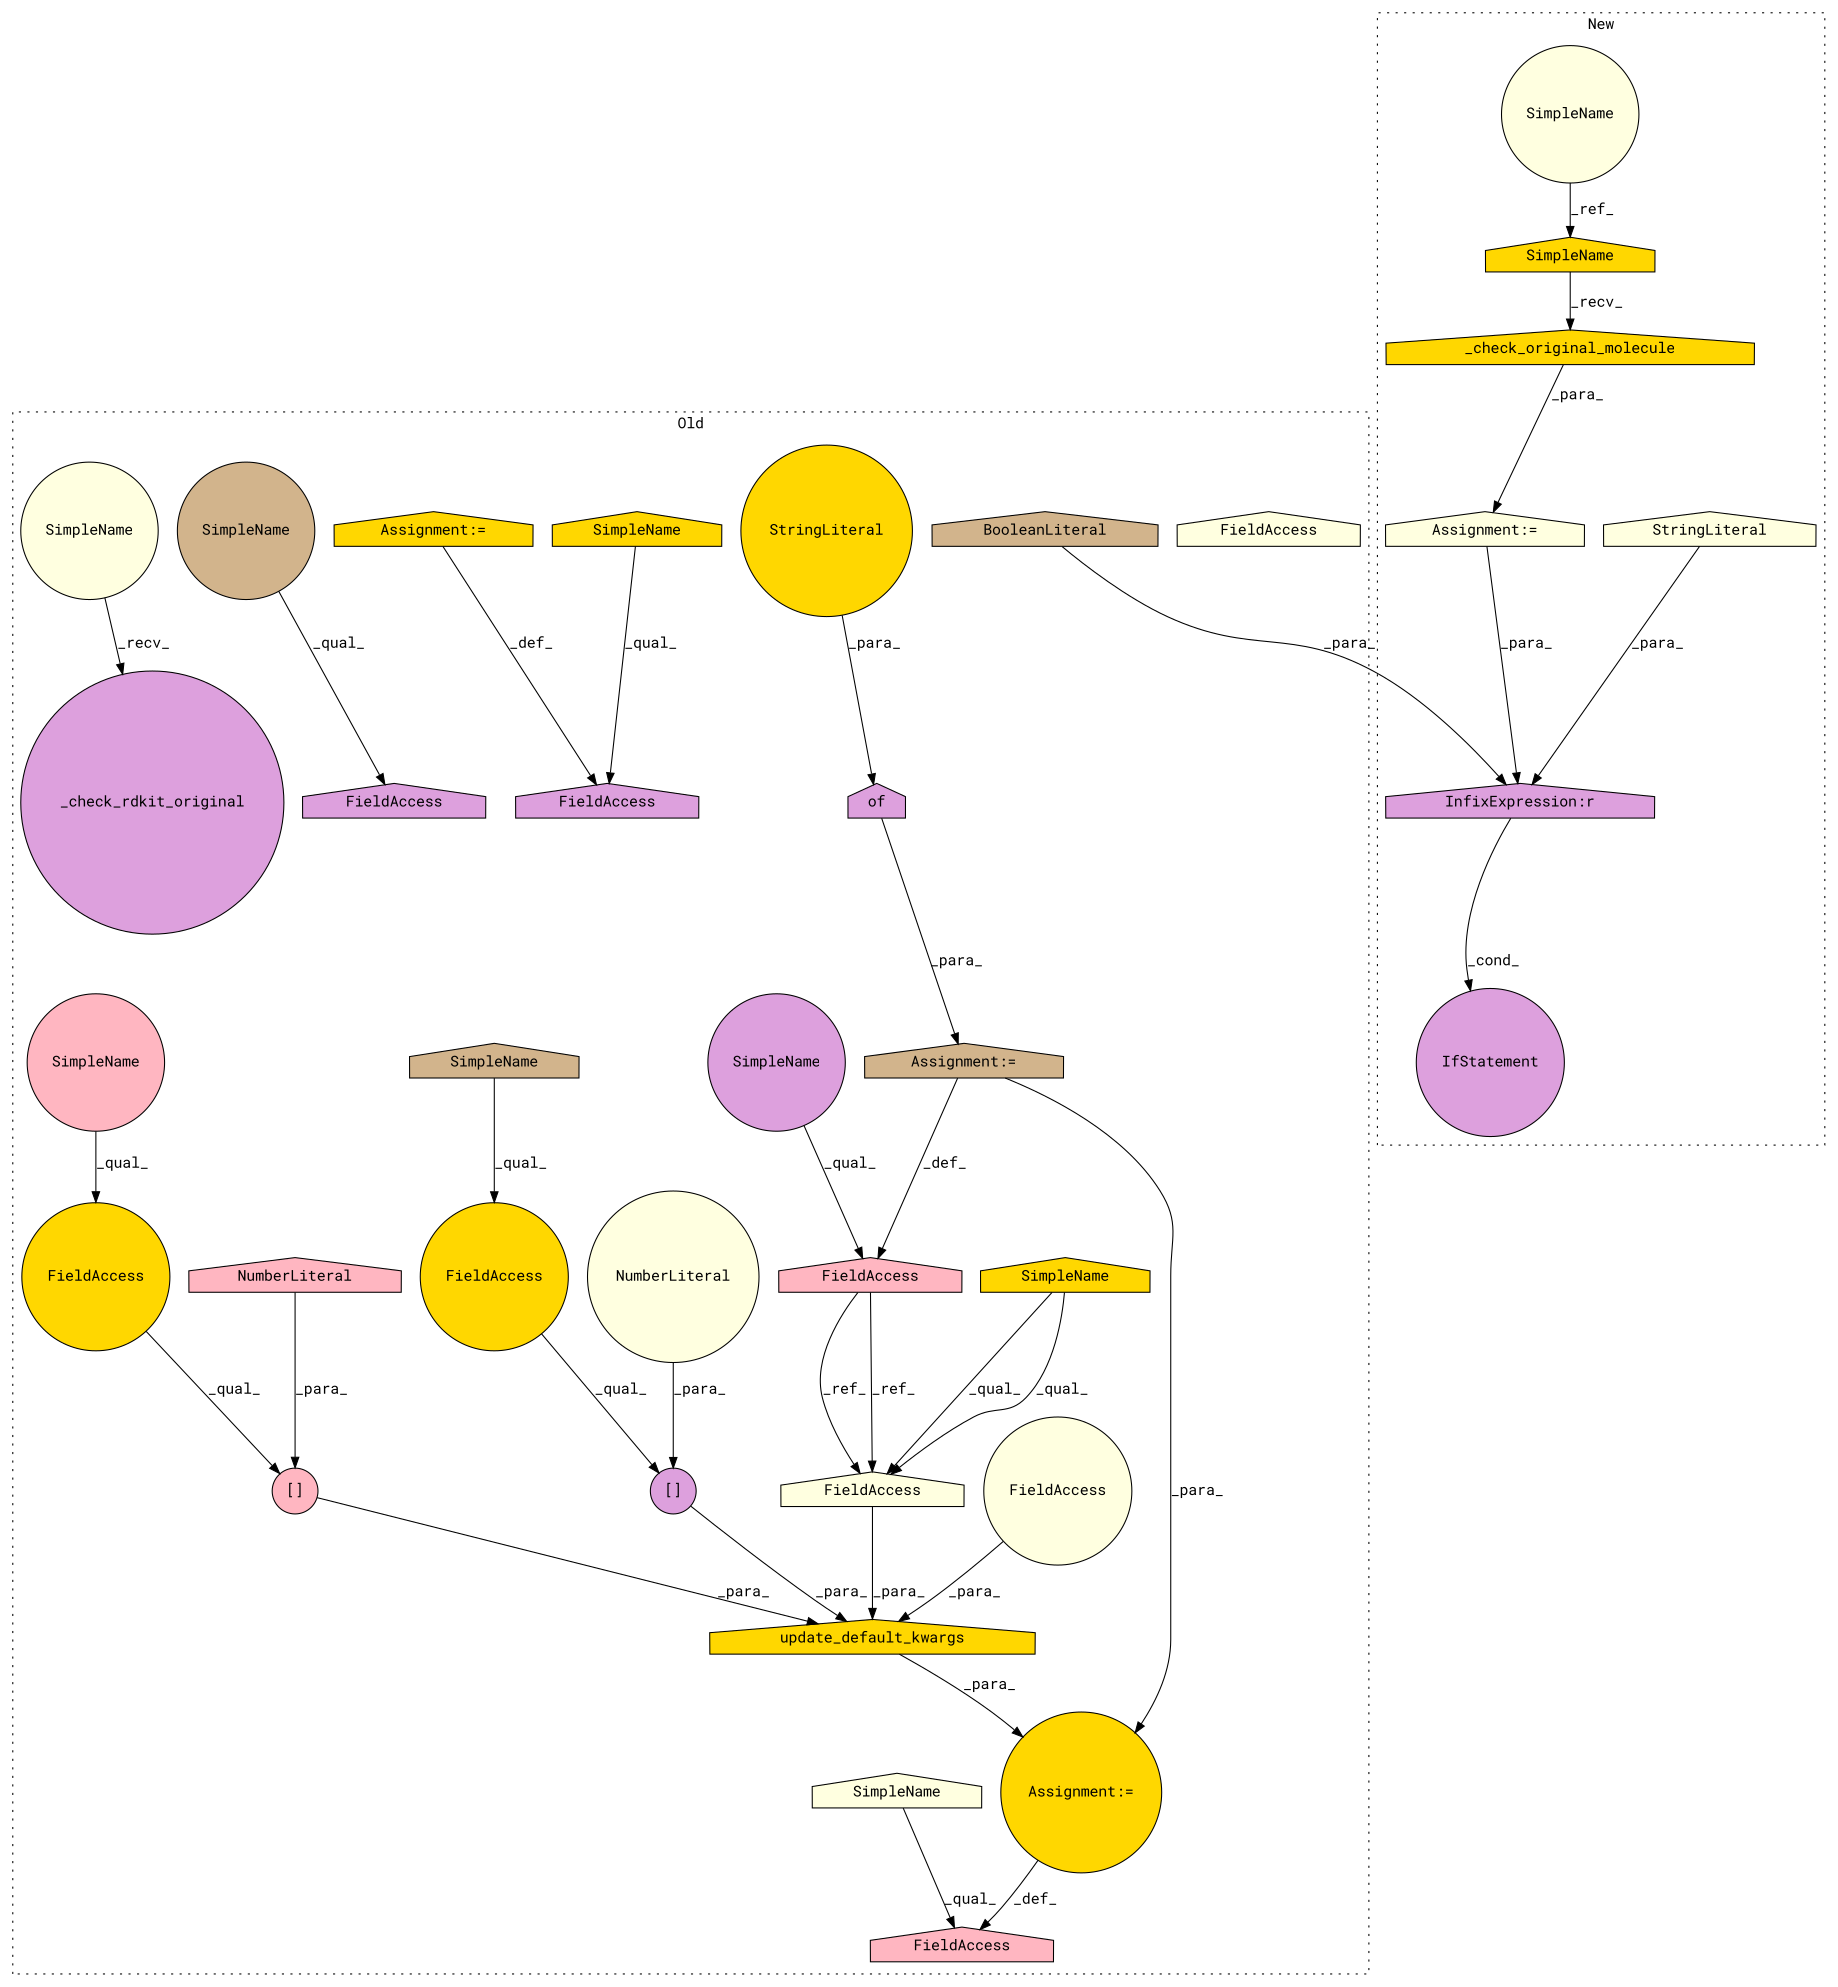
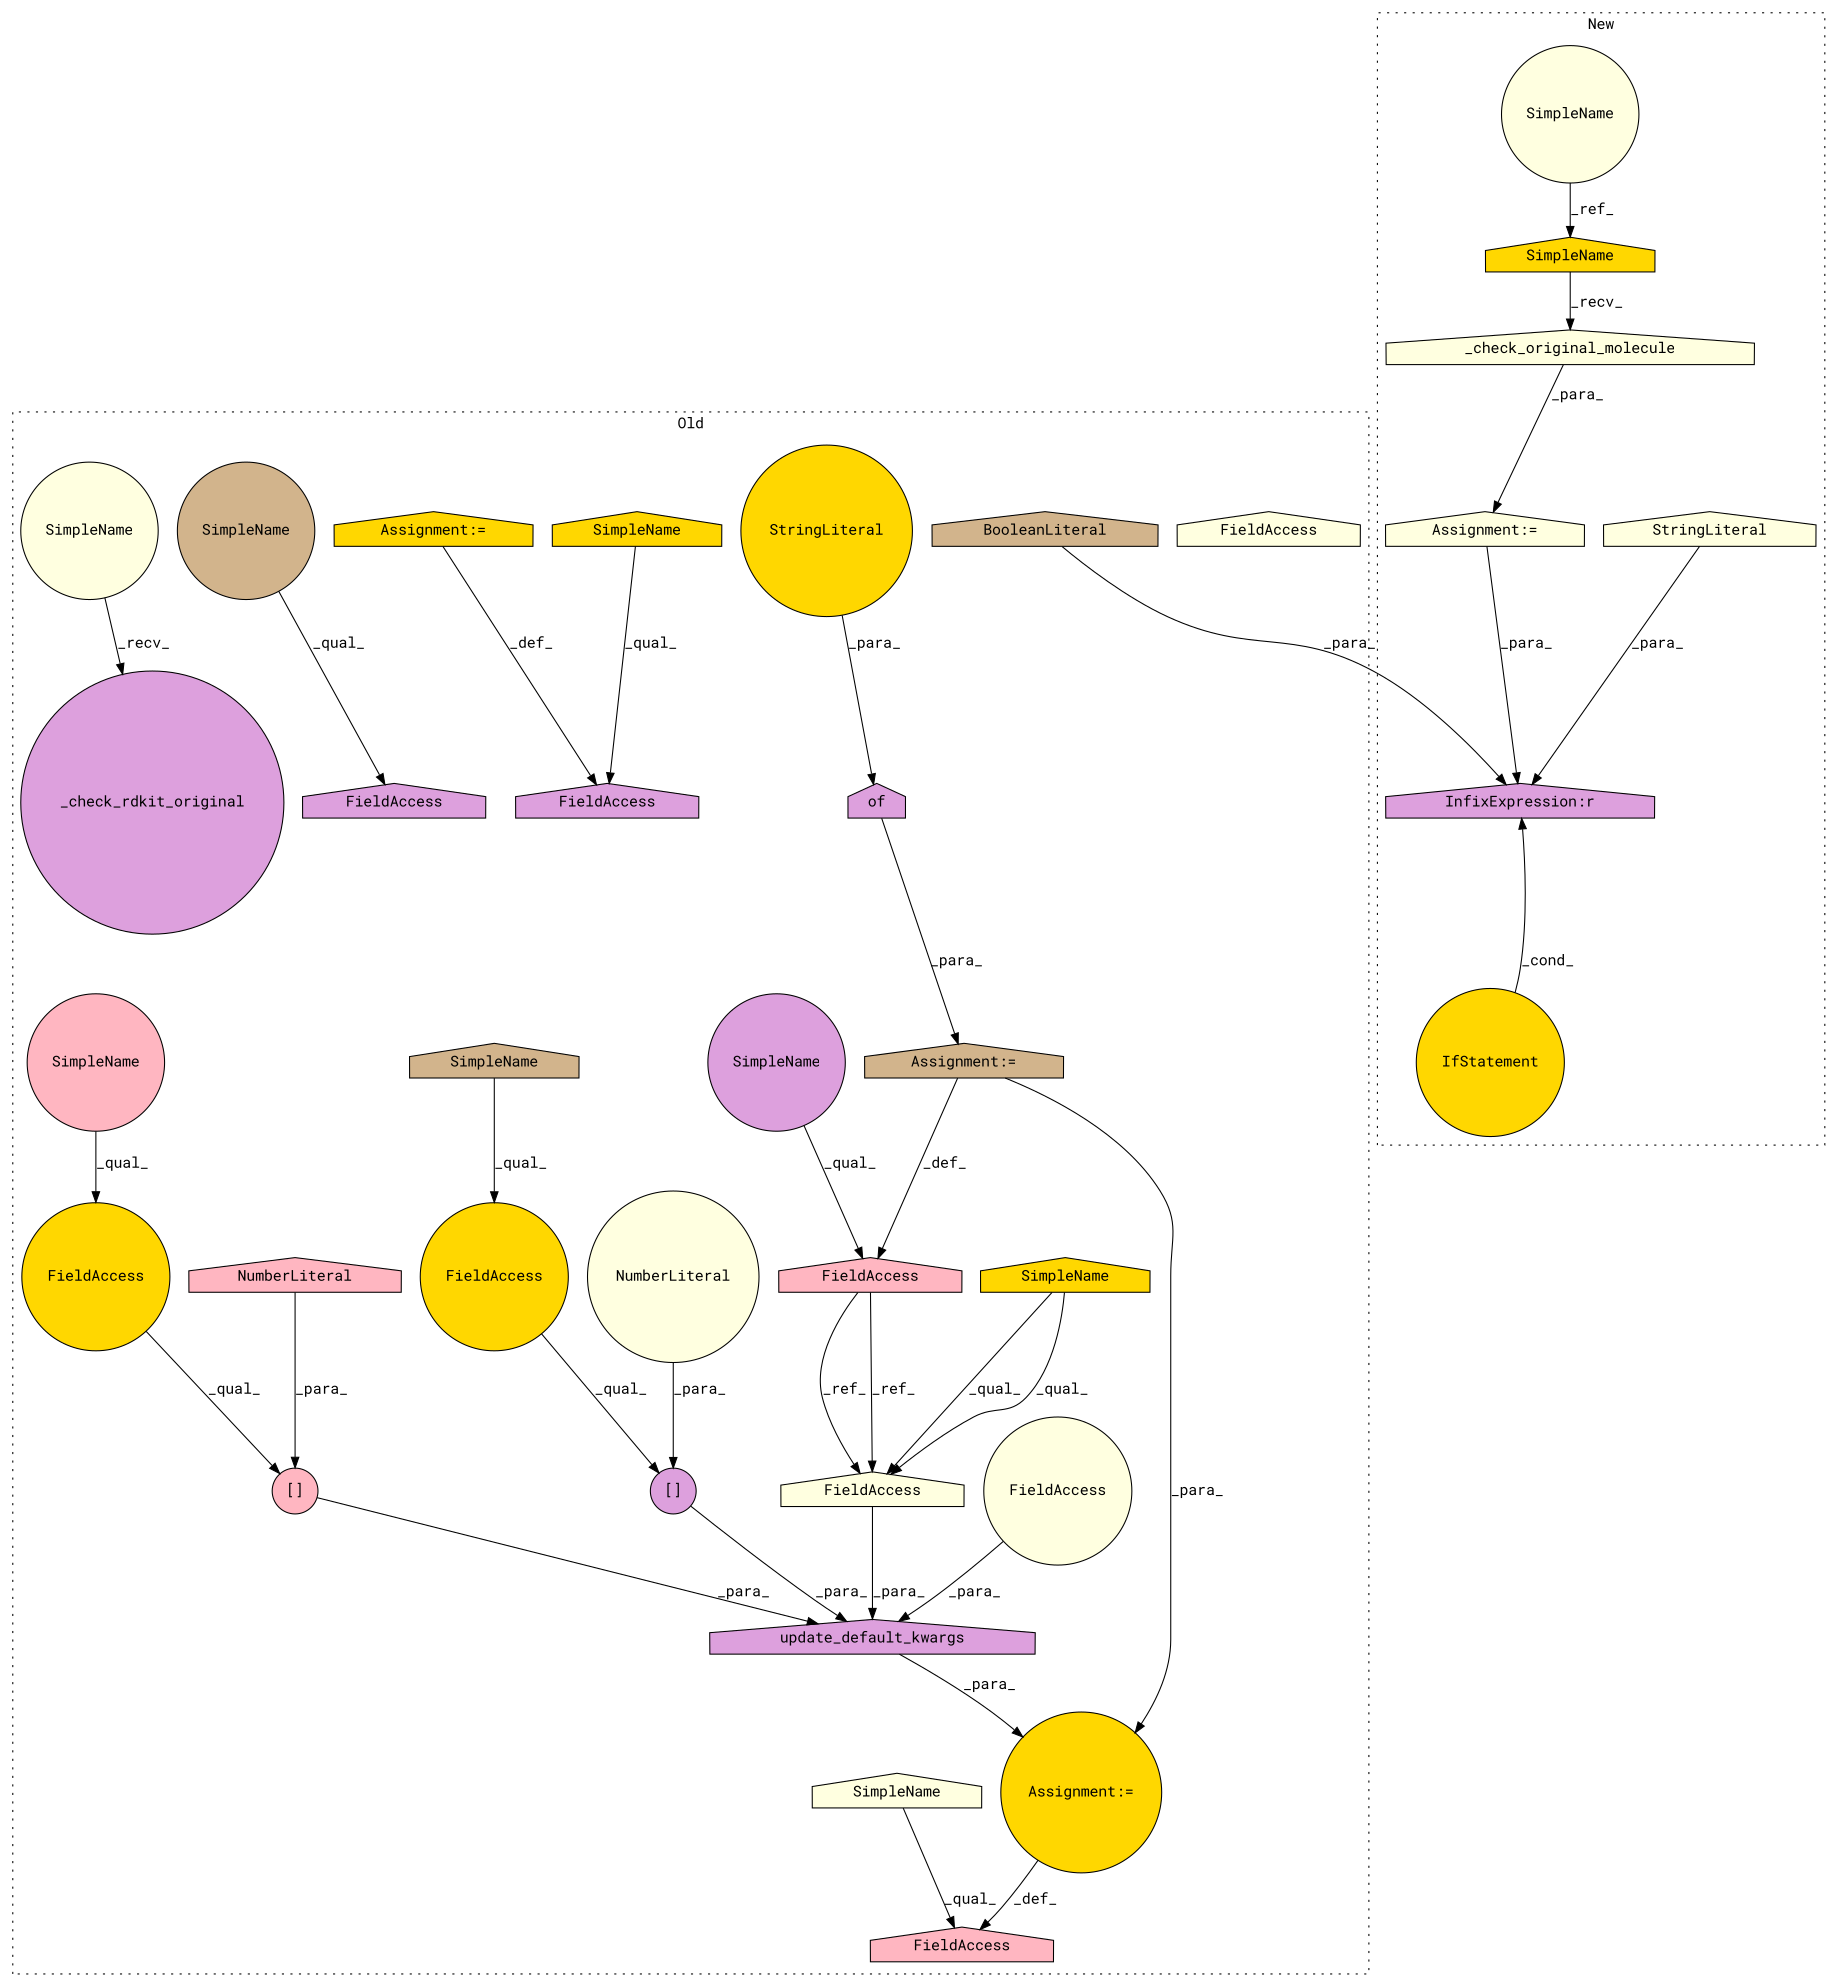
node "_check_original_molecule": fillcolor gold -> lightyellow
edge "InfixExpression:r" -> "IfStatement": reversed
node "IfStatement": fillcolor plum -> gold
node "update_default_kwargs": fillcolor gold -> plum
